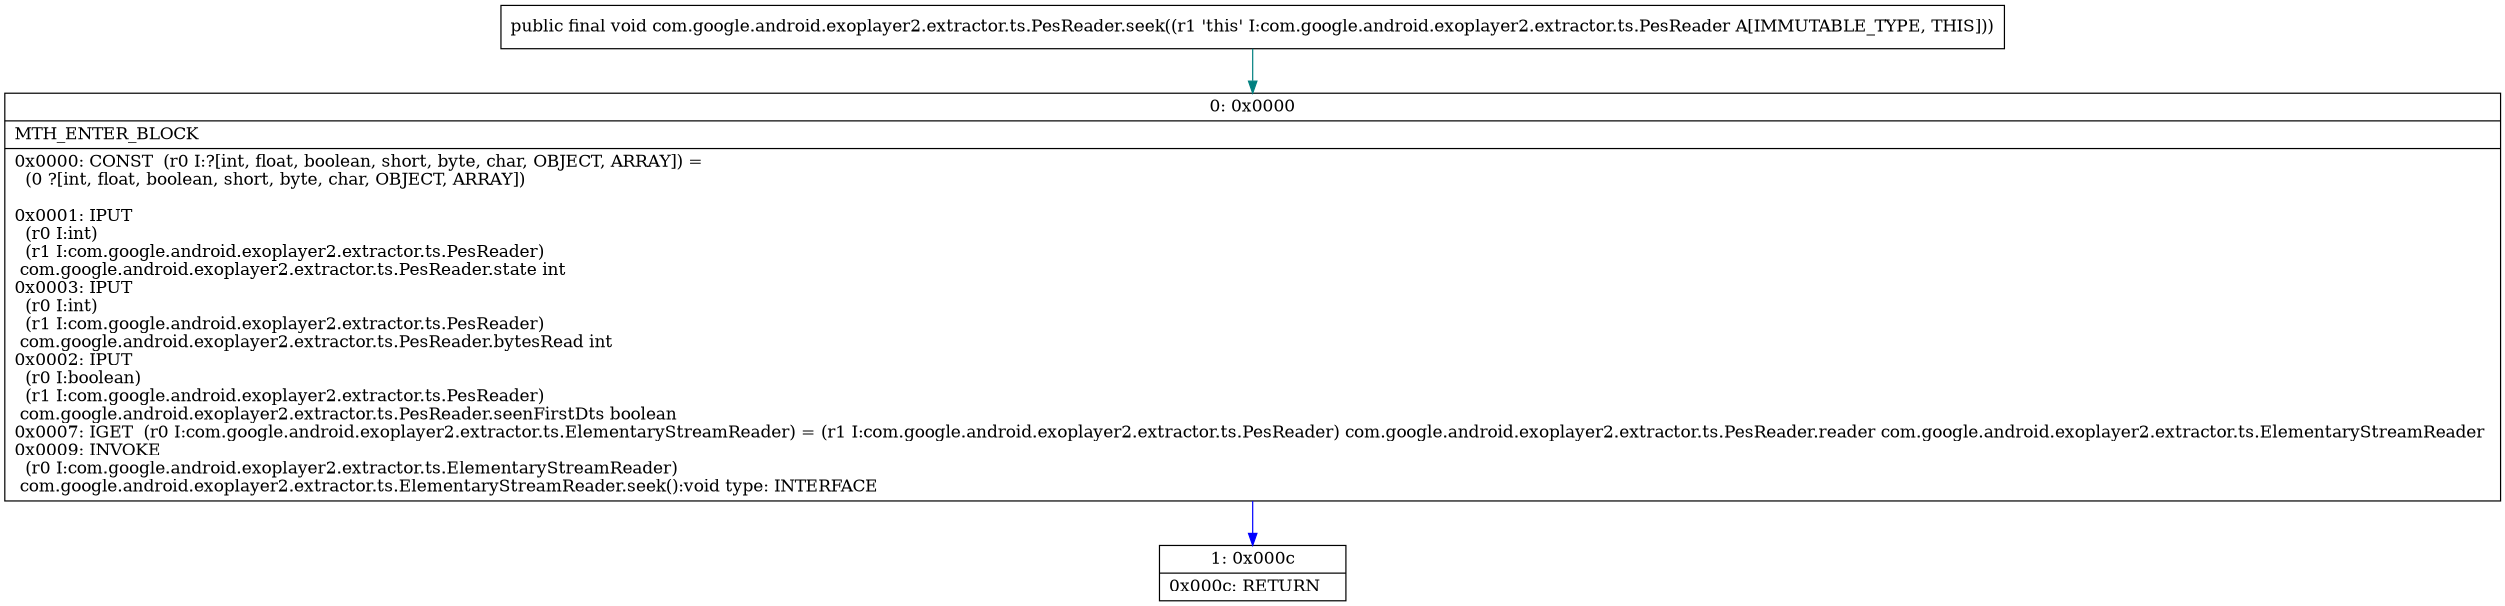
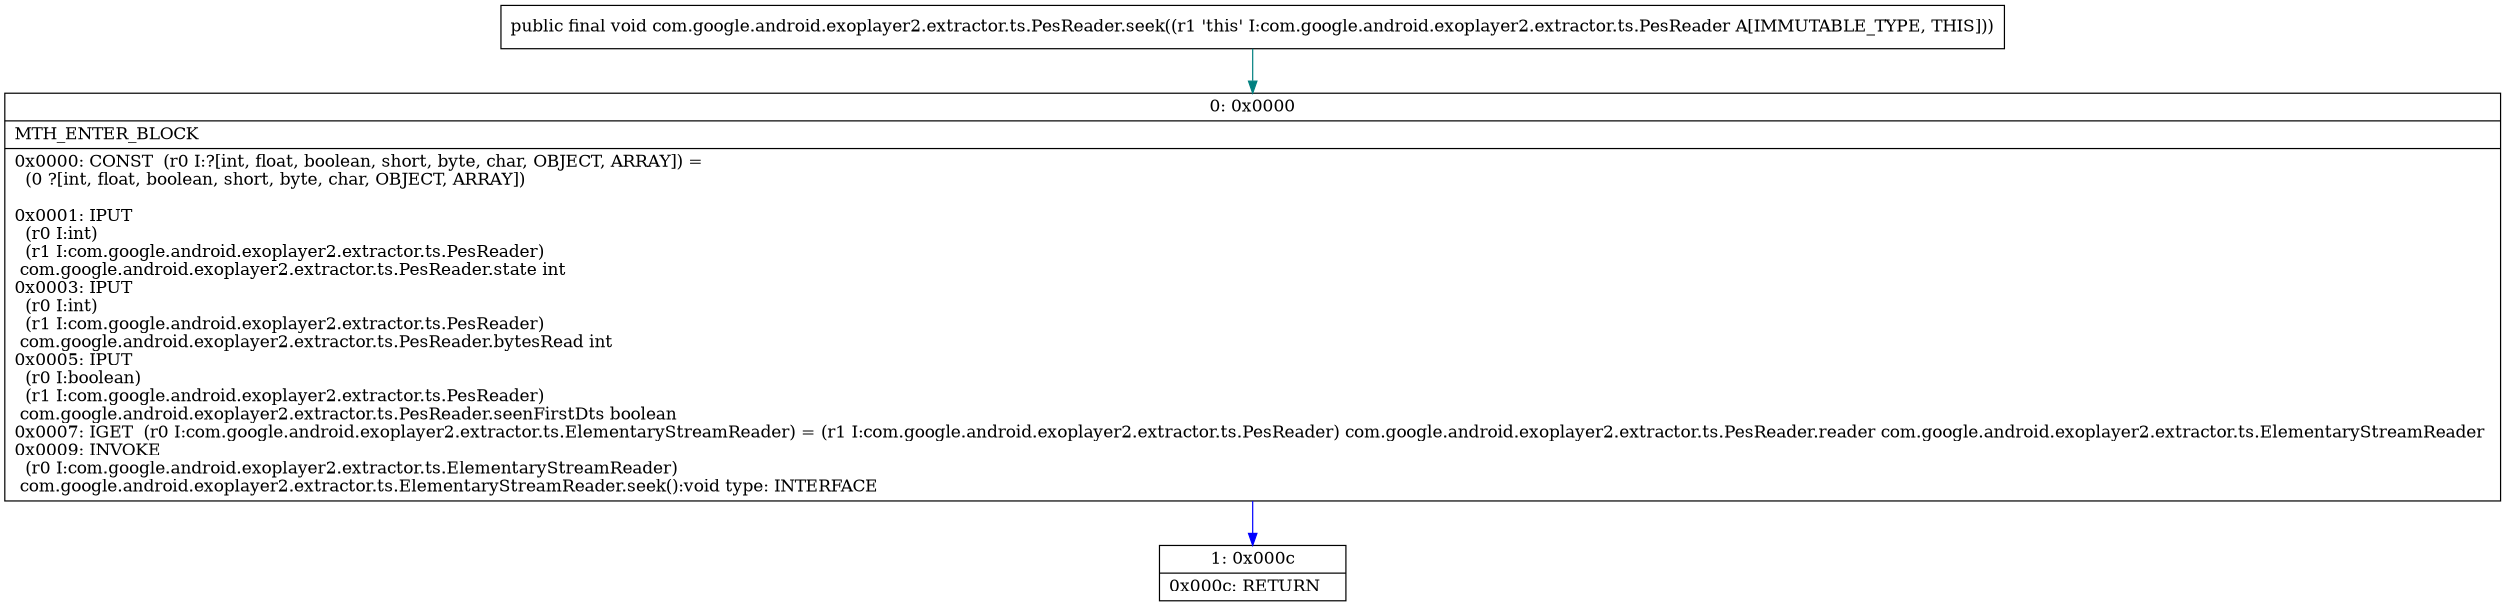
node "0: 0x0000": text "0x0002: IPUT" -> "0x0005: IPUT"
